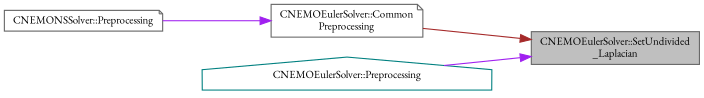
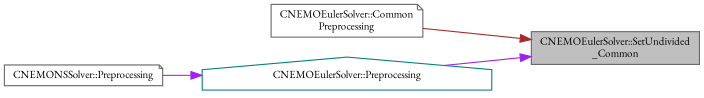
edge "CNEMONSSolver::Preprocessing" -> "CNEMOEulerSolver::Common Preprocessing": now "CNEMONSSolver::Preprocessing" -> "CNEMOEulerSolver::Preprocessing"
node "CNEMOEulerSolver::SetUndivided _Laplacian": label "CNEMOEulerSolver::SetUndivided _Laplacian" -> "CNEMOEulerSolver::SetUndivided _Common"
